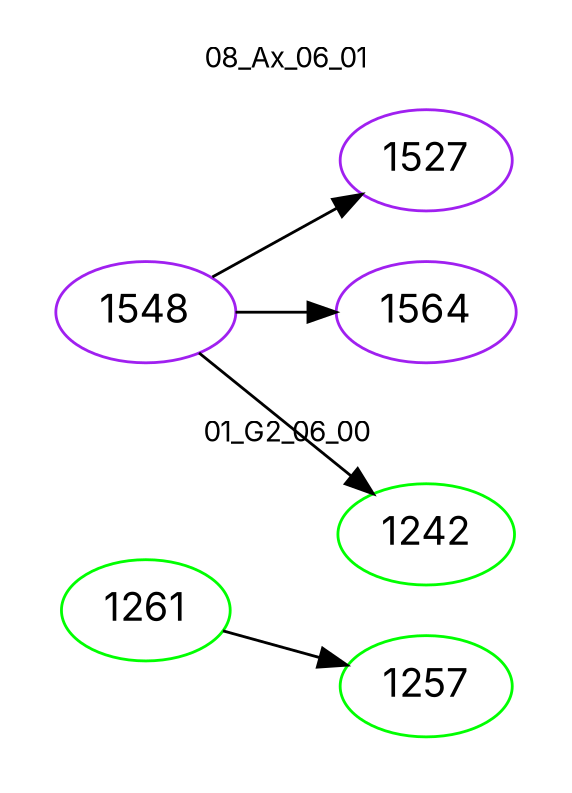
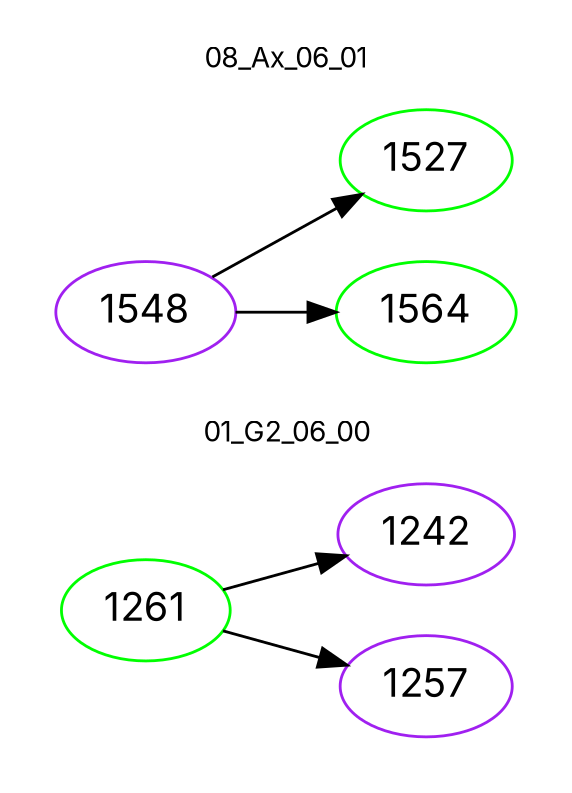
node "1527": color purple -> green
node "1564": color purple -> green
edge "1548" -> "1242": now "1261" -> "1242"
node "1242": color green -> purple
node "1257": color green -> purple
